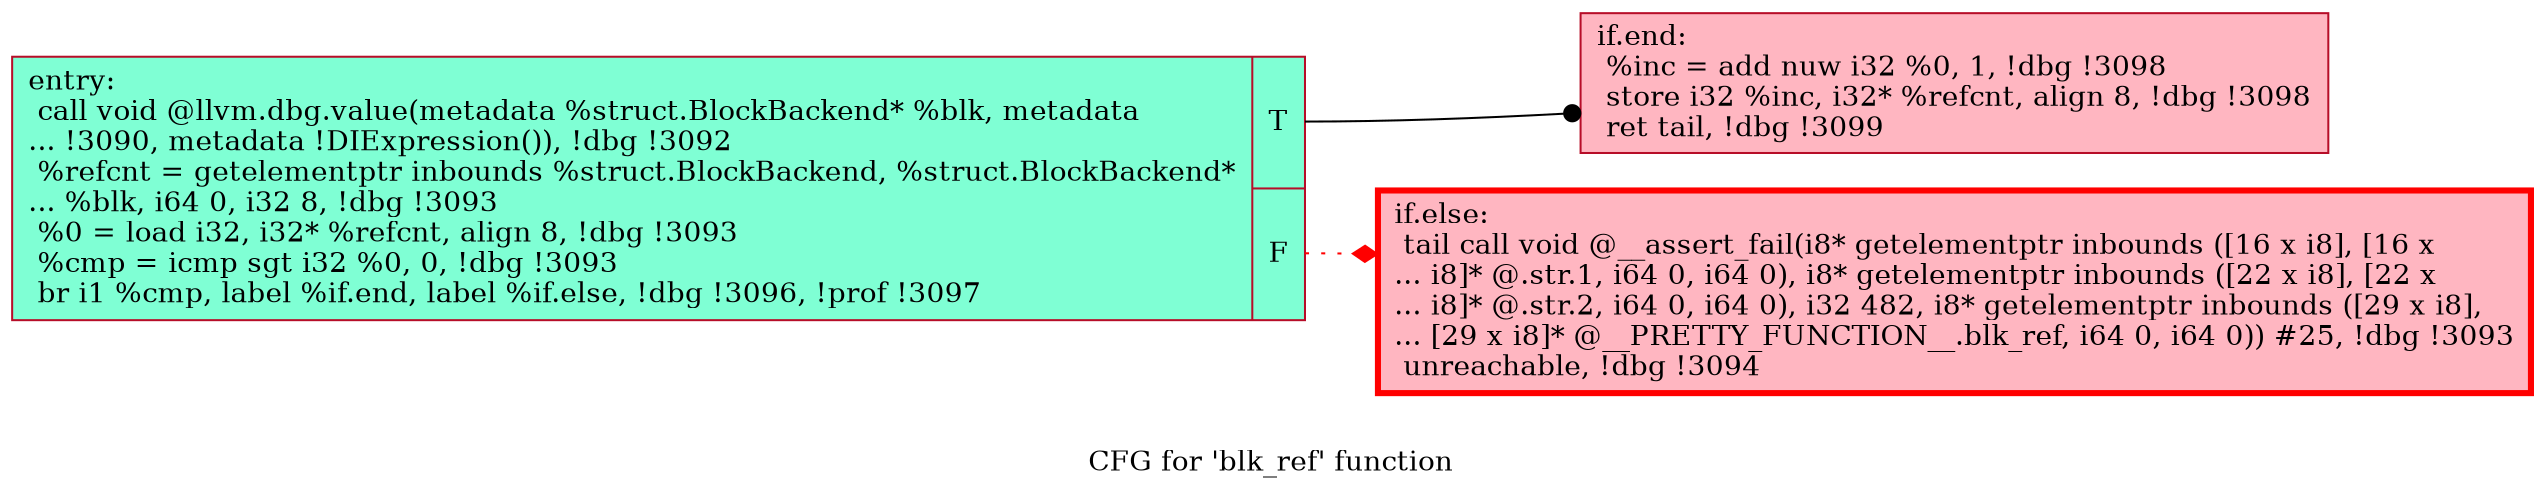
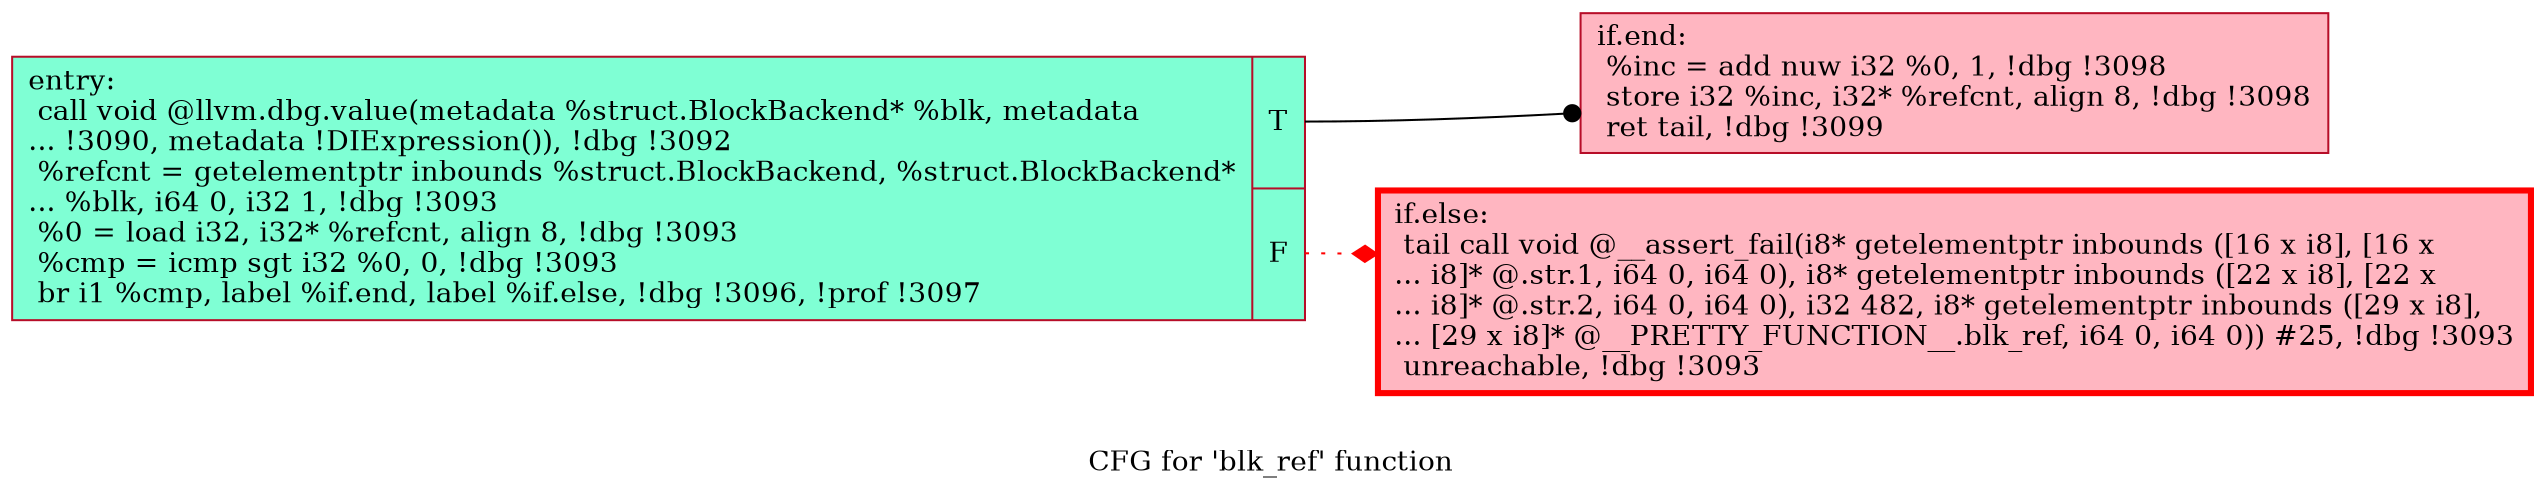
node "entry:": text "... %blk, i64 0, i32 8, !dbg !3093" -> "... %blk, i64 0, i32 1, !dbg !3093"
node "if.else:": text "unreachable, !dbg !3094" -> "unreachable, !dbg !3093"
